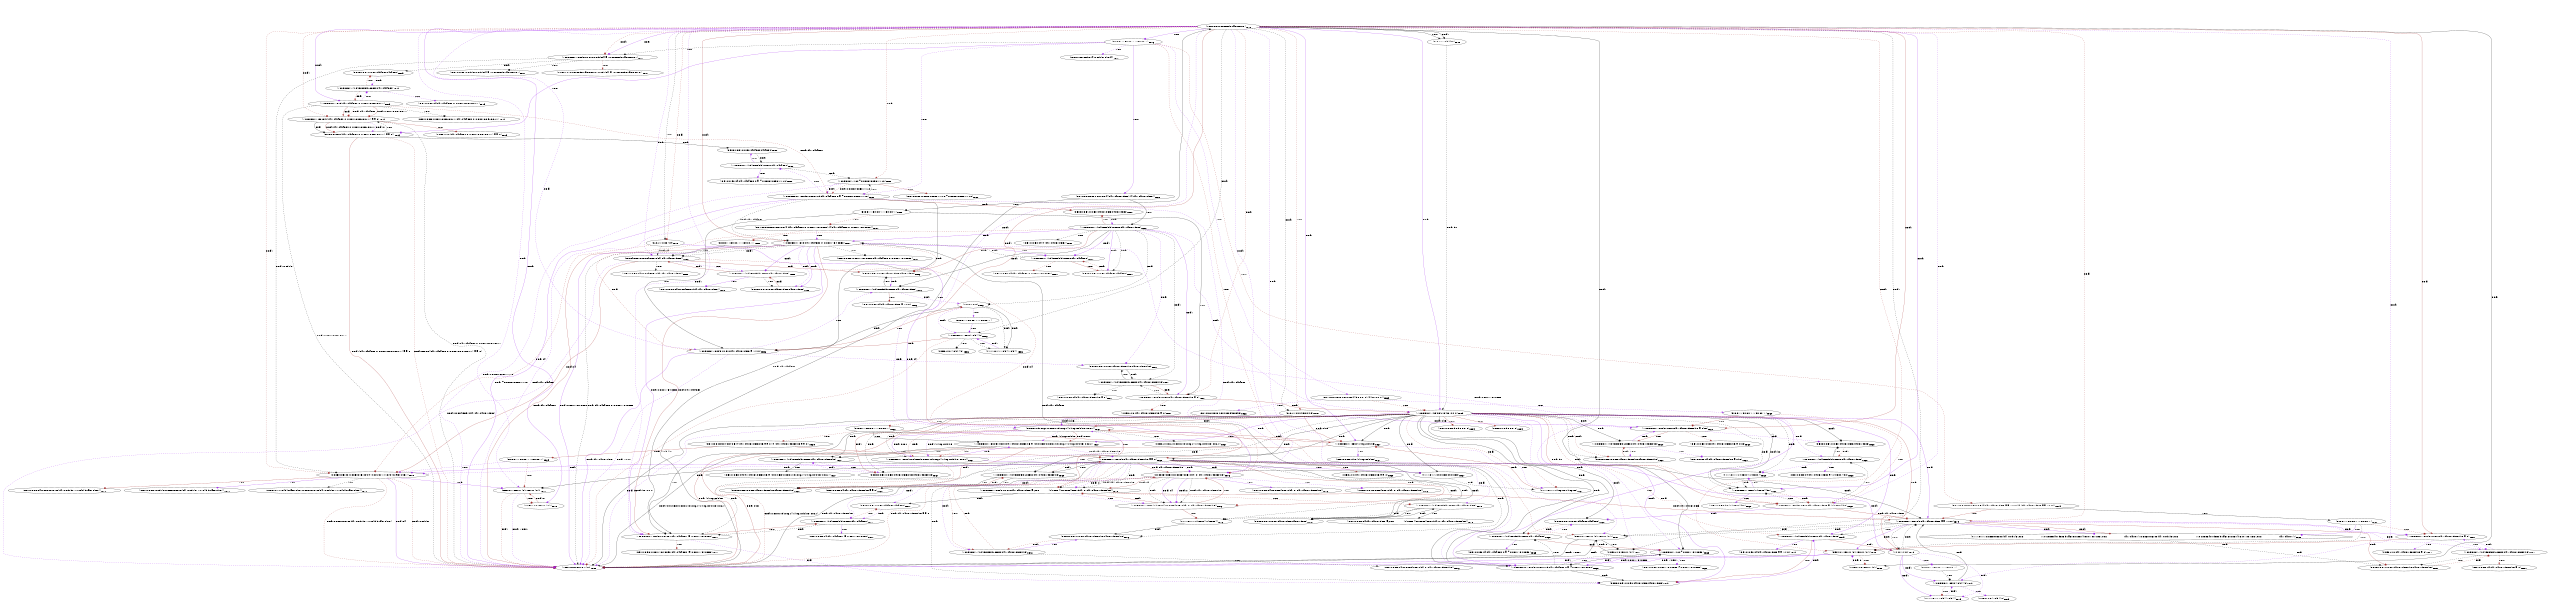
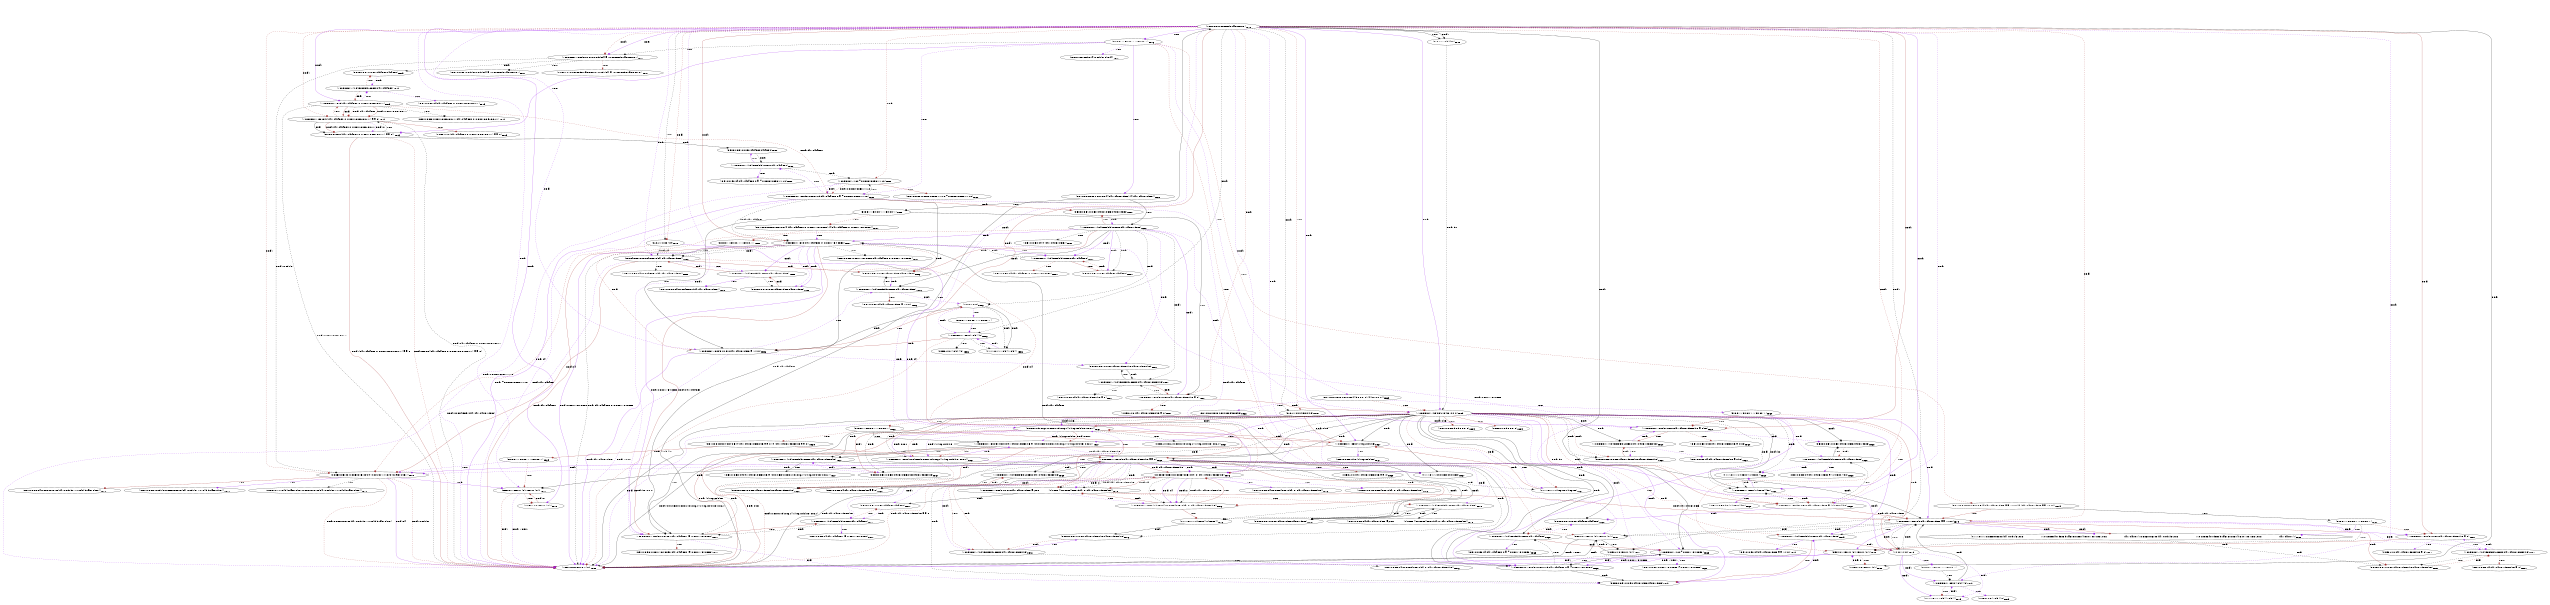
edge "(<operator>.equals,(tif->tif_flags & TIFF_NOREADRAW) == 0)" -> "(<operator>.and,tif->tif_flags & TIFF_NOREADRAW)": added, label "AST:"
edge "(METHOD,TIFFReadBufferSetup)" -> "(TIFFroundup_64,TIFFroundup_64((uint64_t)size, 1024))": arrowhead box -> diamond
